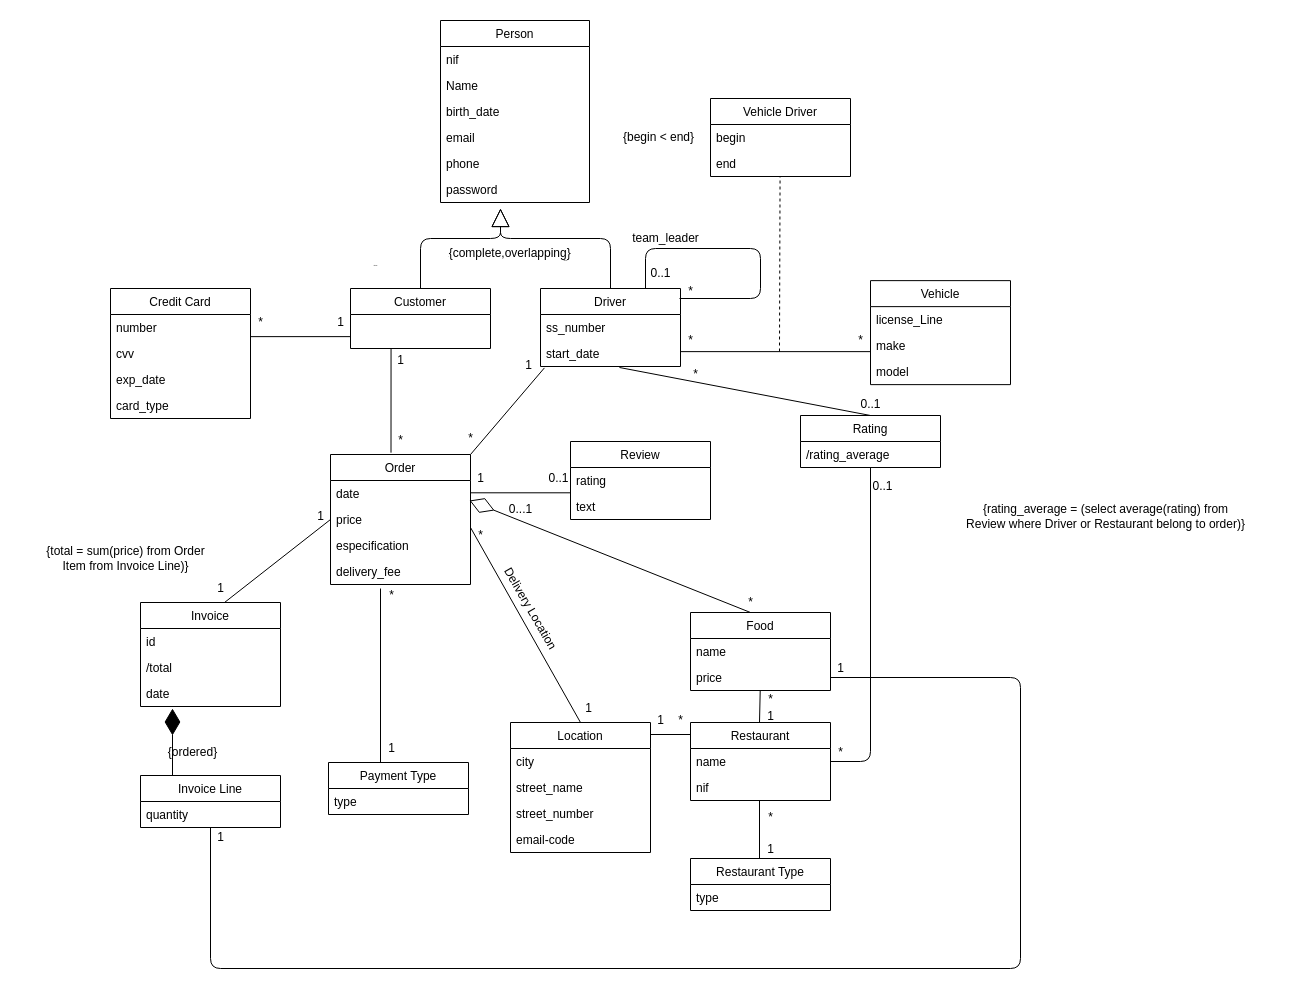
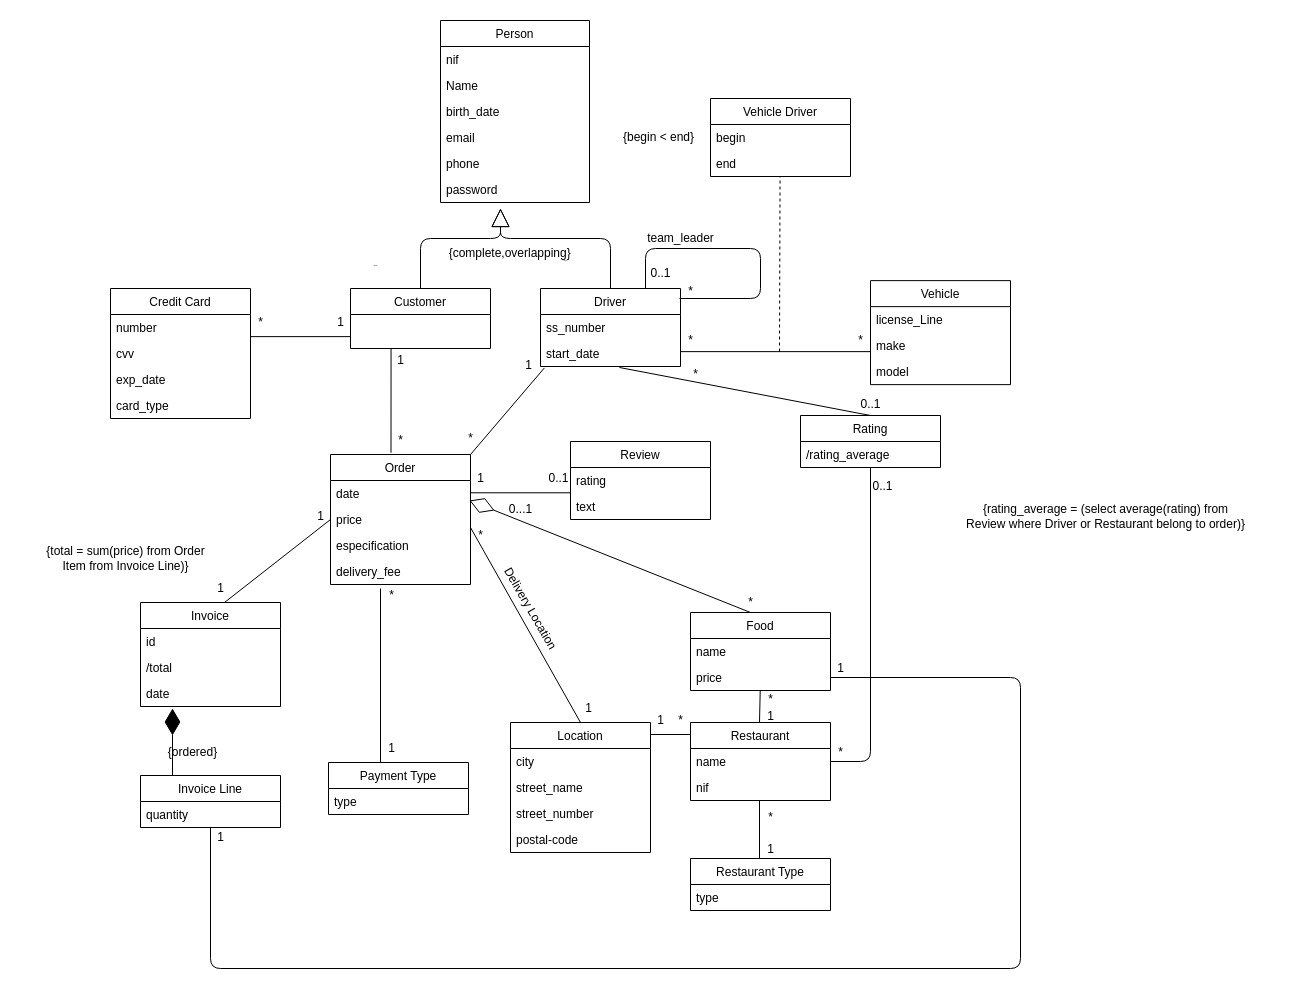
node "team_leader": moved (666, 239) -> (681, 239)
node "email-code": label "email-code" -> "postal-code"
